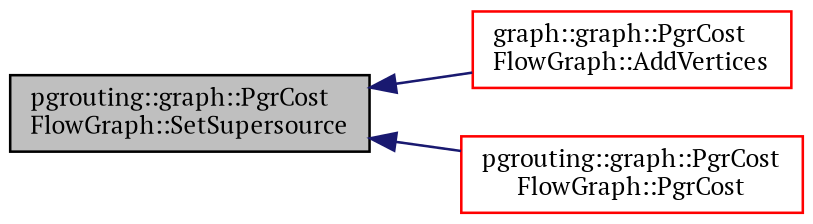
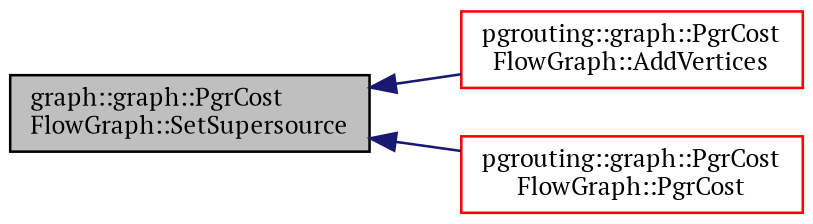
node "graph::graph::PgrCost FlowGraph::AddVertices": label "graph::graph::PgrCost FlowGraph::AddVertices" -> "pgrouting::graph::PgrCost FlowGraph::AddVertices"
node "pgrouting::graph::PgrCost FlowGraph::SetSupersource": label "pgrouting::graph::PgrCost FlowGraph::SetSupersource" -> "graph::graph::PgrCost FlowGraph::SetSupersource"
